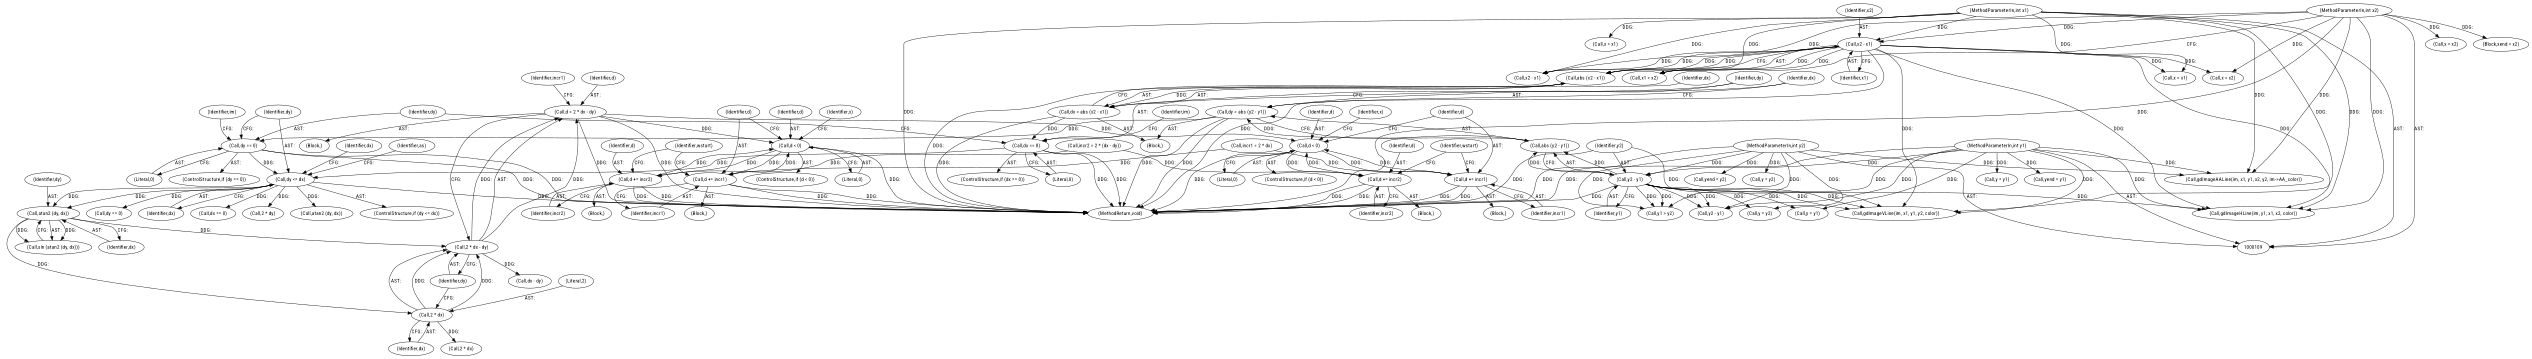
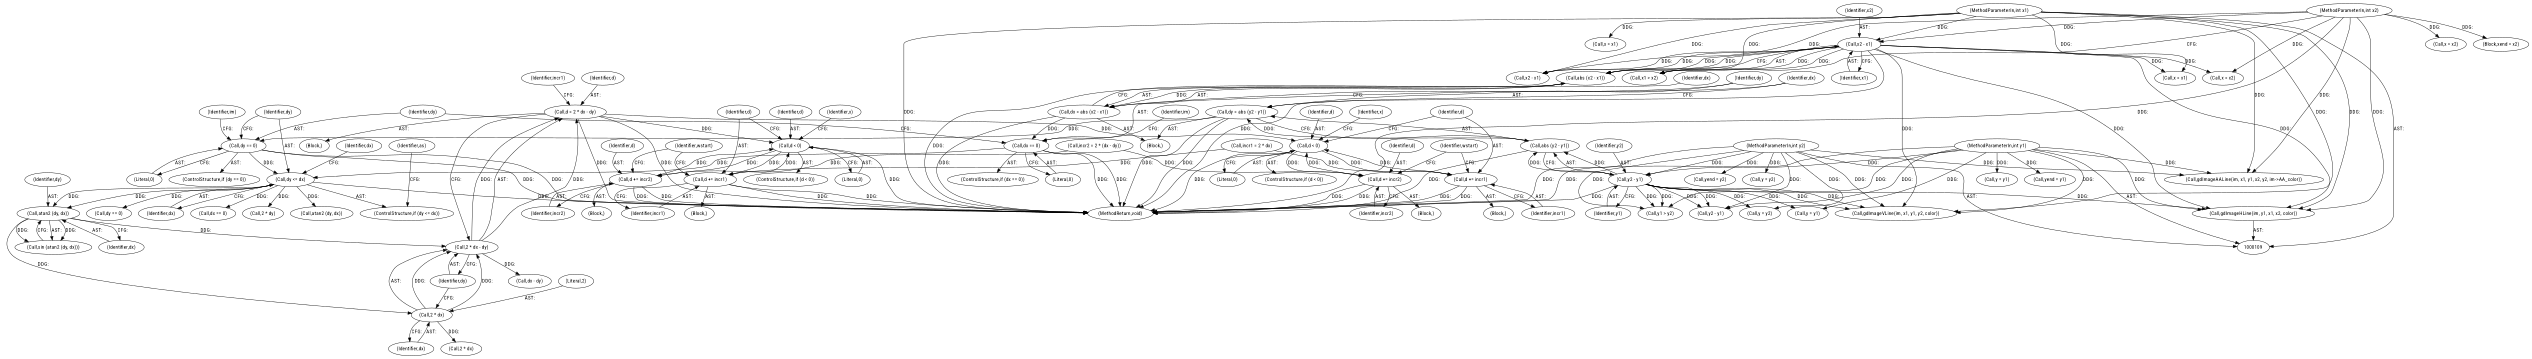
edge "(Identifier,as)" -> "(Call,dy <= dx)": now "(Identifier,as)" -> "(ControlStructure,if (dy <= dx))"
edge "(MethodParameterIn,int x2)" -> "1000109": now "(Call,gdImageHLine(im, y1, x1, x2, color))" -> "1000109"
edge "(Identifier,y2)" -> "(Call,gdImageVLine(im, x1, y1, y2, color))": now "(MethodParameterIn,int y2)" -> "(Call,gdImageVLine(im, x1, y1, y2, color))"
edge "(Identifier,y2)" -> "(MethodReturn,void)": now "(Call,abs (y2 - y1))" -> "(MethodReturn,void)"
